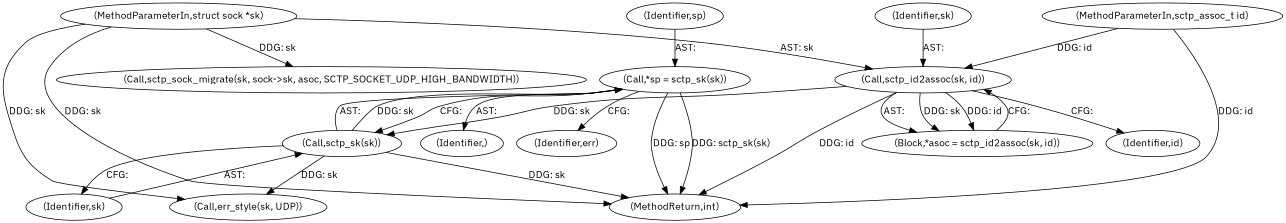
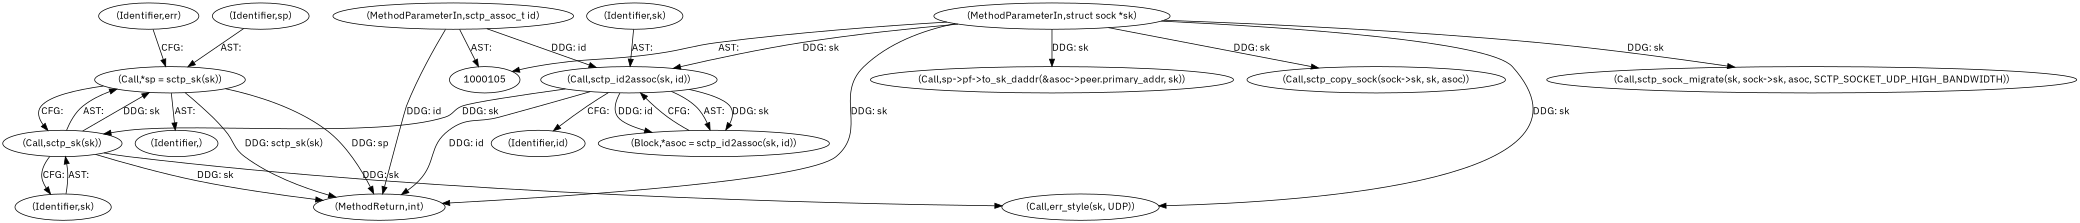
edge "(MethodParameterIn,struct sock *sk)" -> "(Call,sctp_id2assoc(sk, id))": label "AST: sk" -> "DDG: sk"
node "1000105": added
node "(Call,sp->pf->to_sk_daddr(&asoc->peer.primary_addr, sk))": added
node "(Call,sctp_copy_sock(sock->sk, sk, asoc))": added
edge "(Call,*sp = sctp_sk(sk))" -> "(Identifier,err)": reversed
